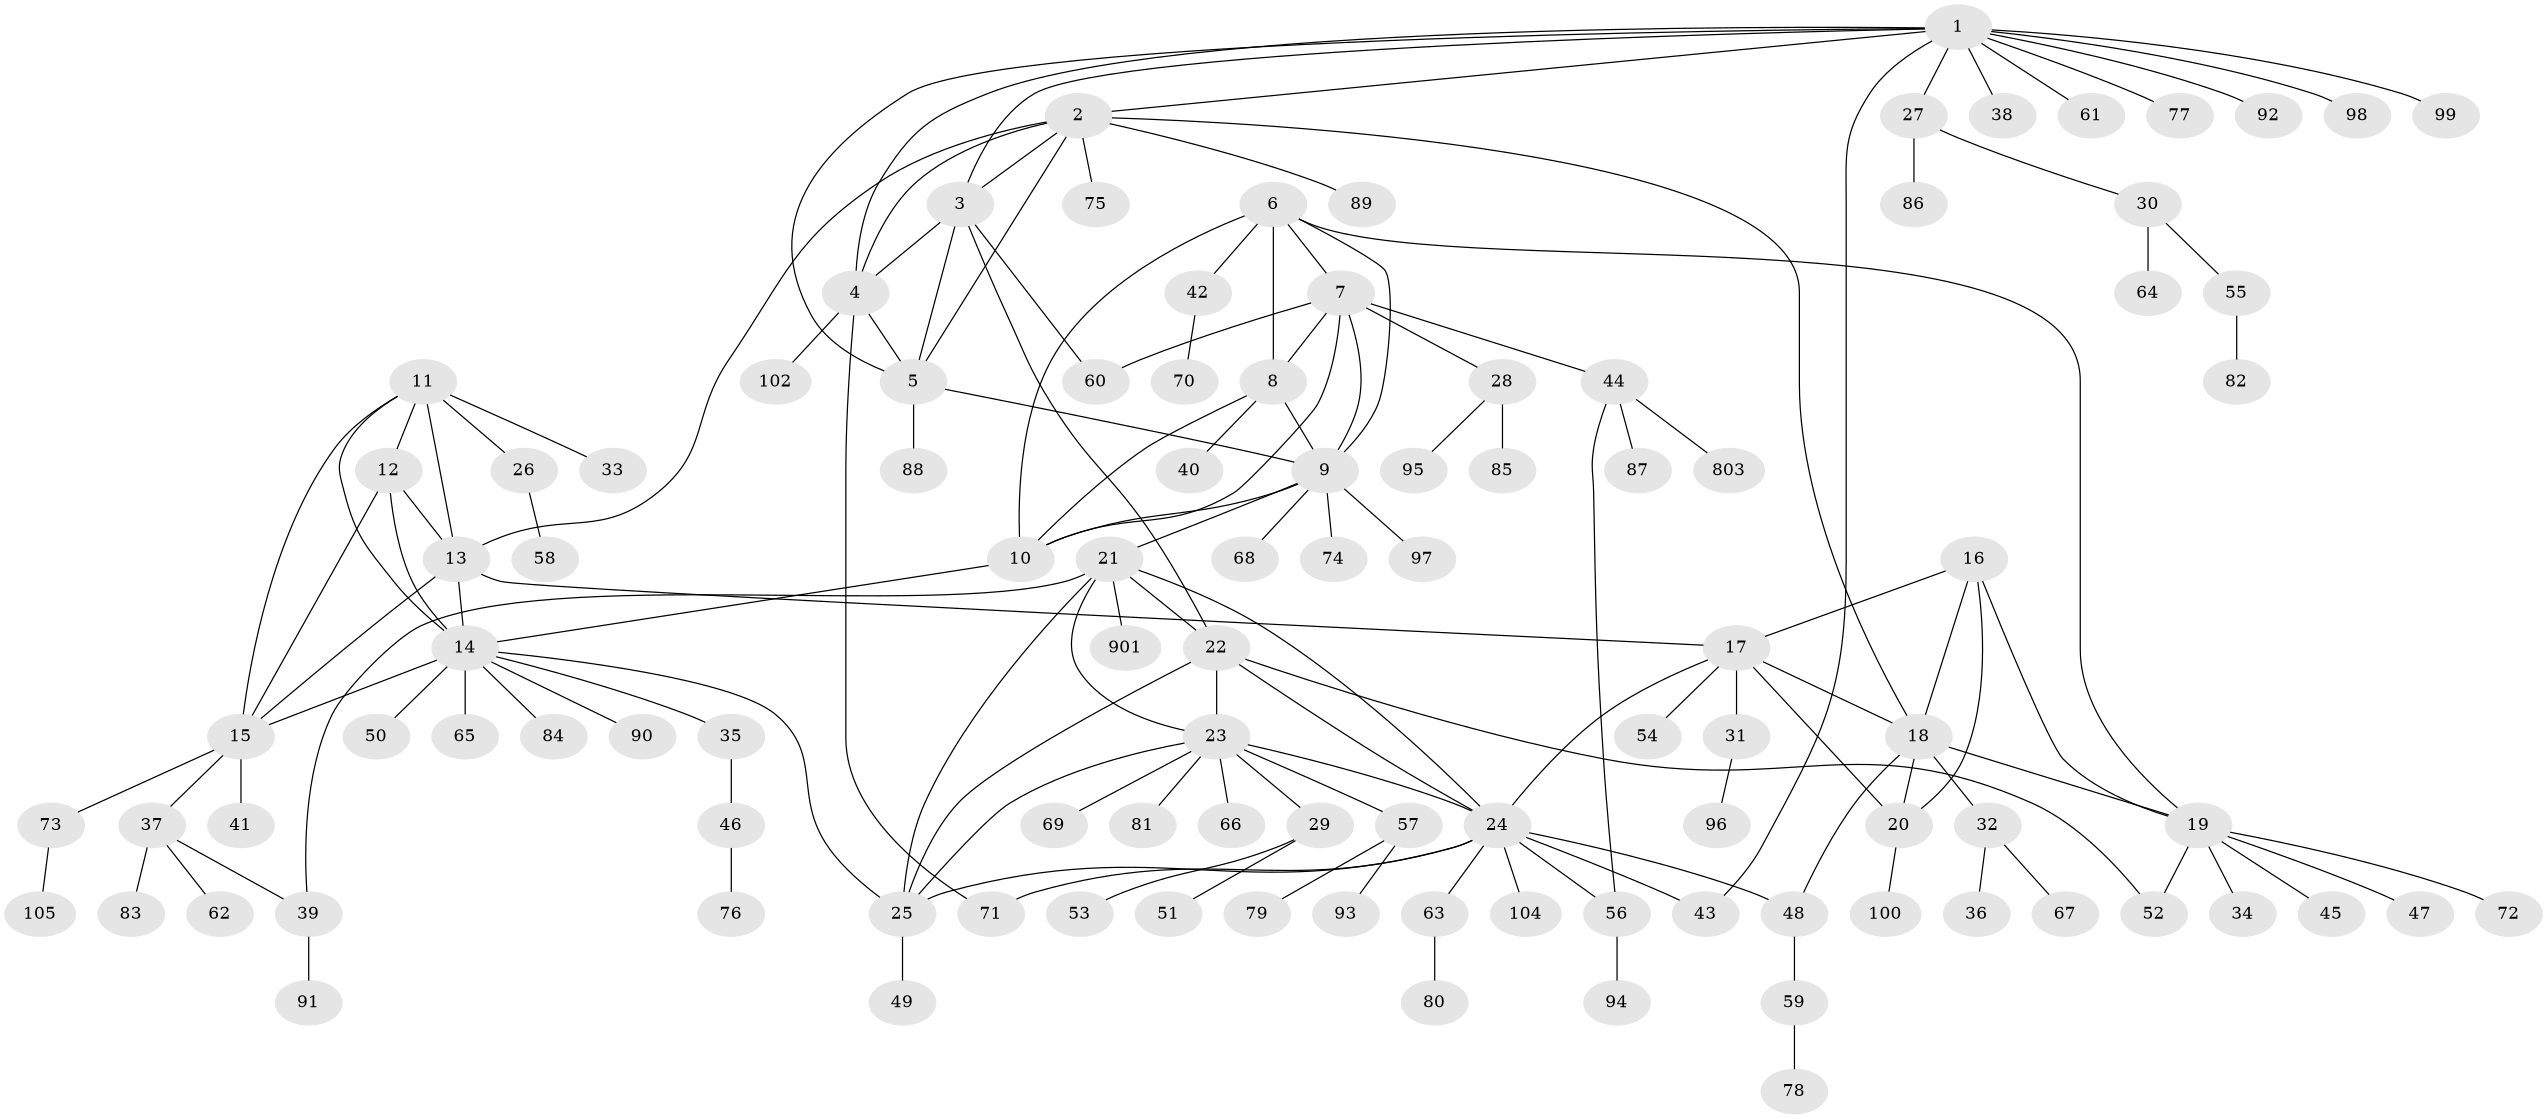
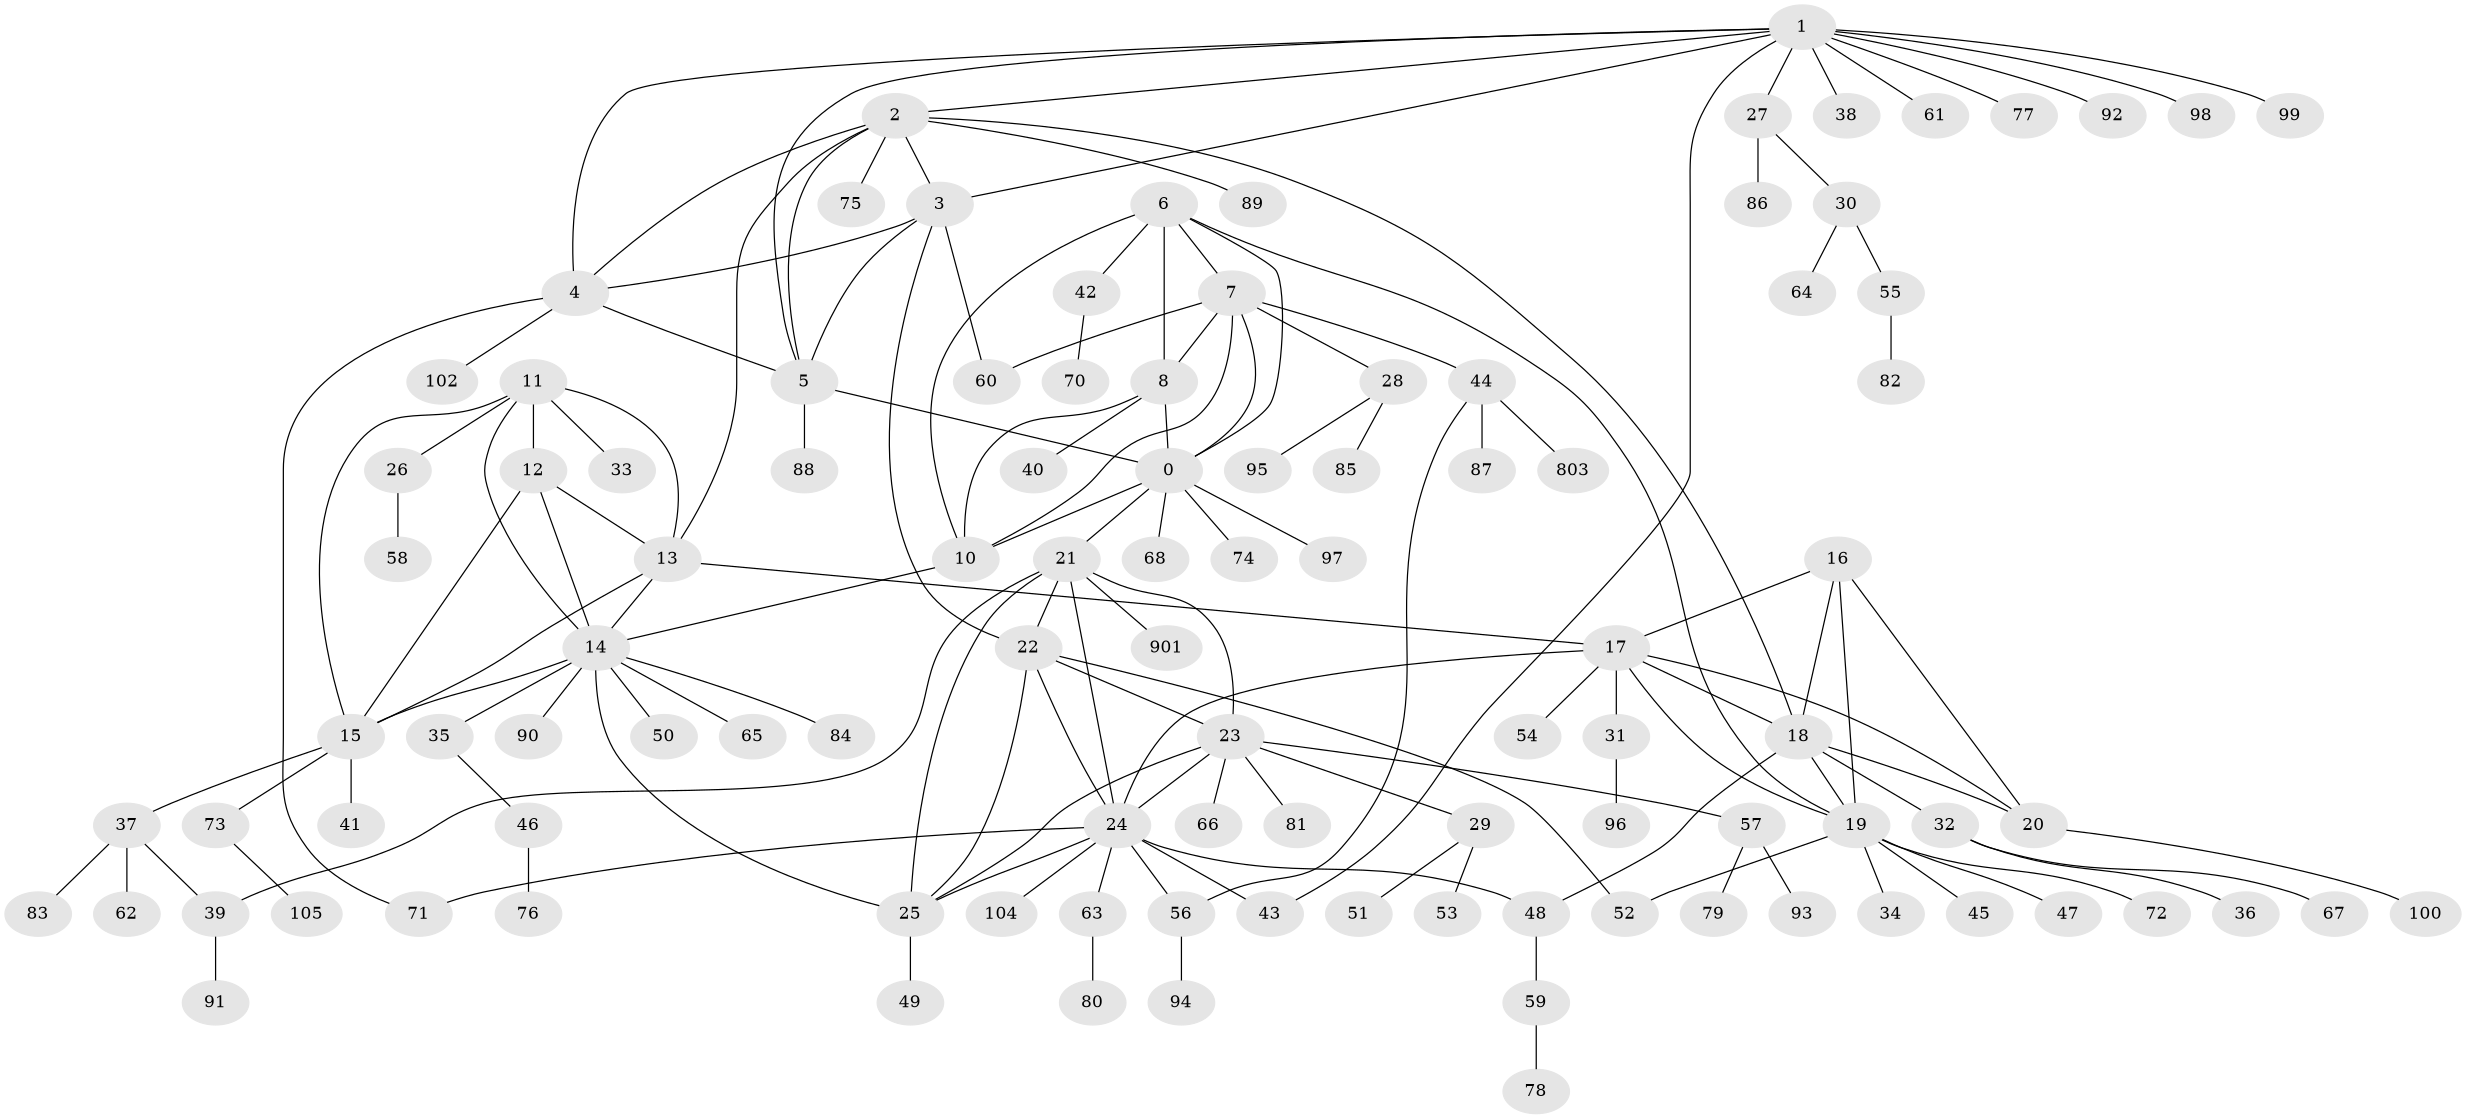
node "9": label "9" -> "0"
edge "17" -- "19": added
node "69": removed
